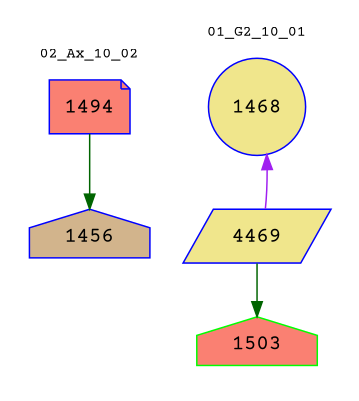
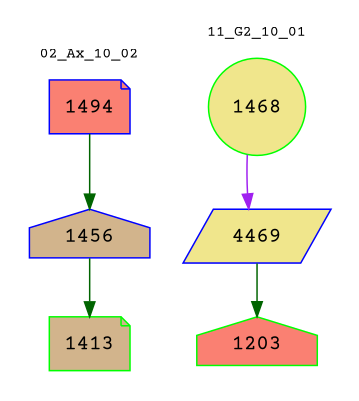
cluster "01_G2_10_01": label "01_G2_10_01" -> "11_G2_10_01"
node "1468": color blue -> green
edge "4469" -> "1468": reversed
node "1413": added
node "1503": label "1503" -> "1203"
